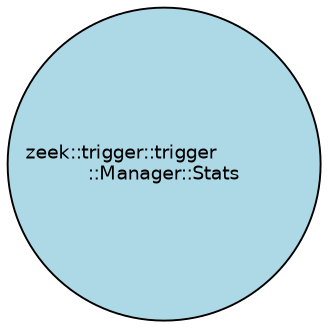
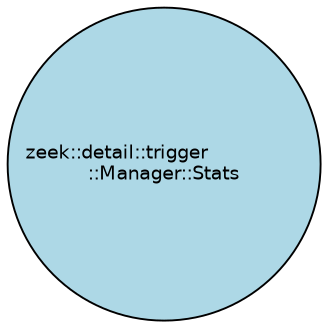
node "zeek::trigger::trigger ::Manager::Stats": label "zeek::trigger::trigger ::Manager::Stats" -> "zeek::detail::trigger ::Manager::Stats"
